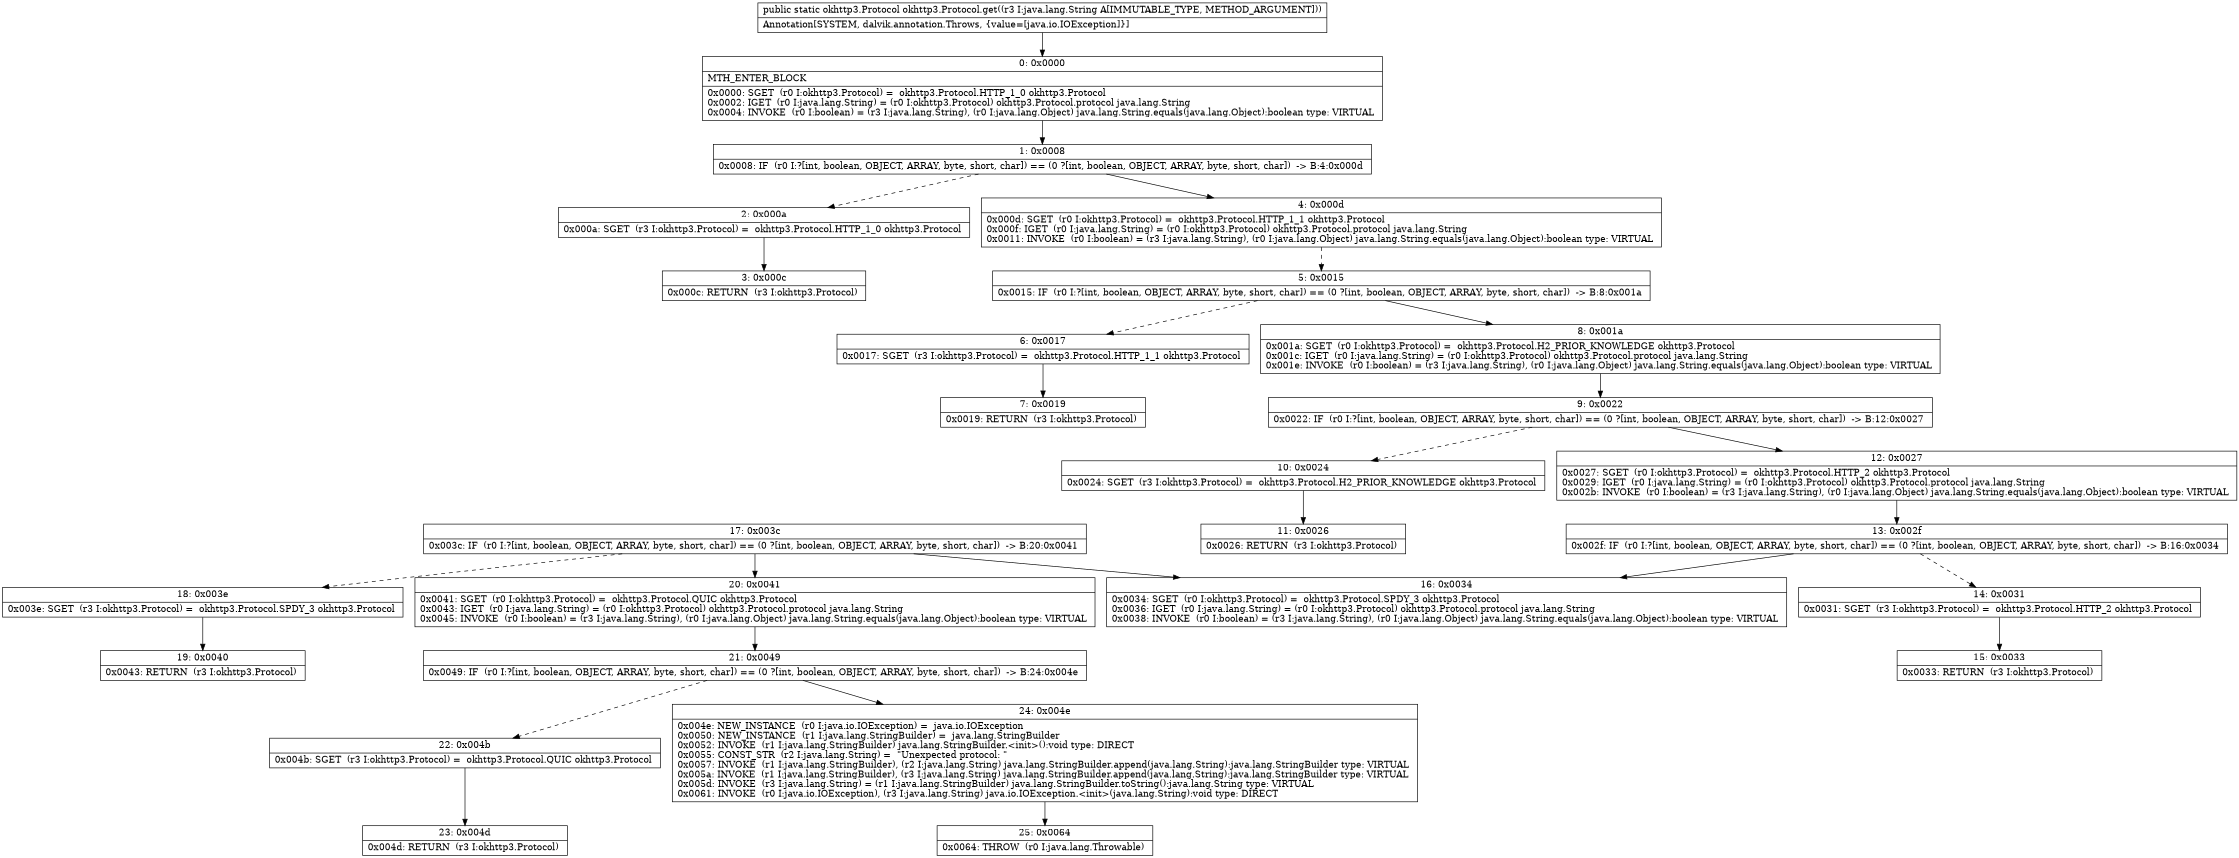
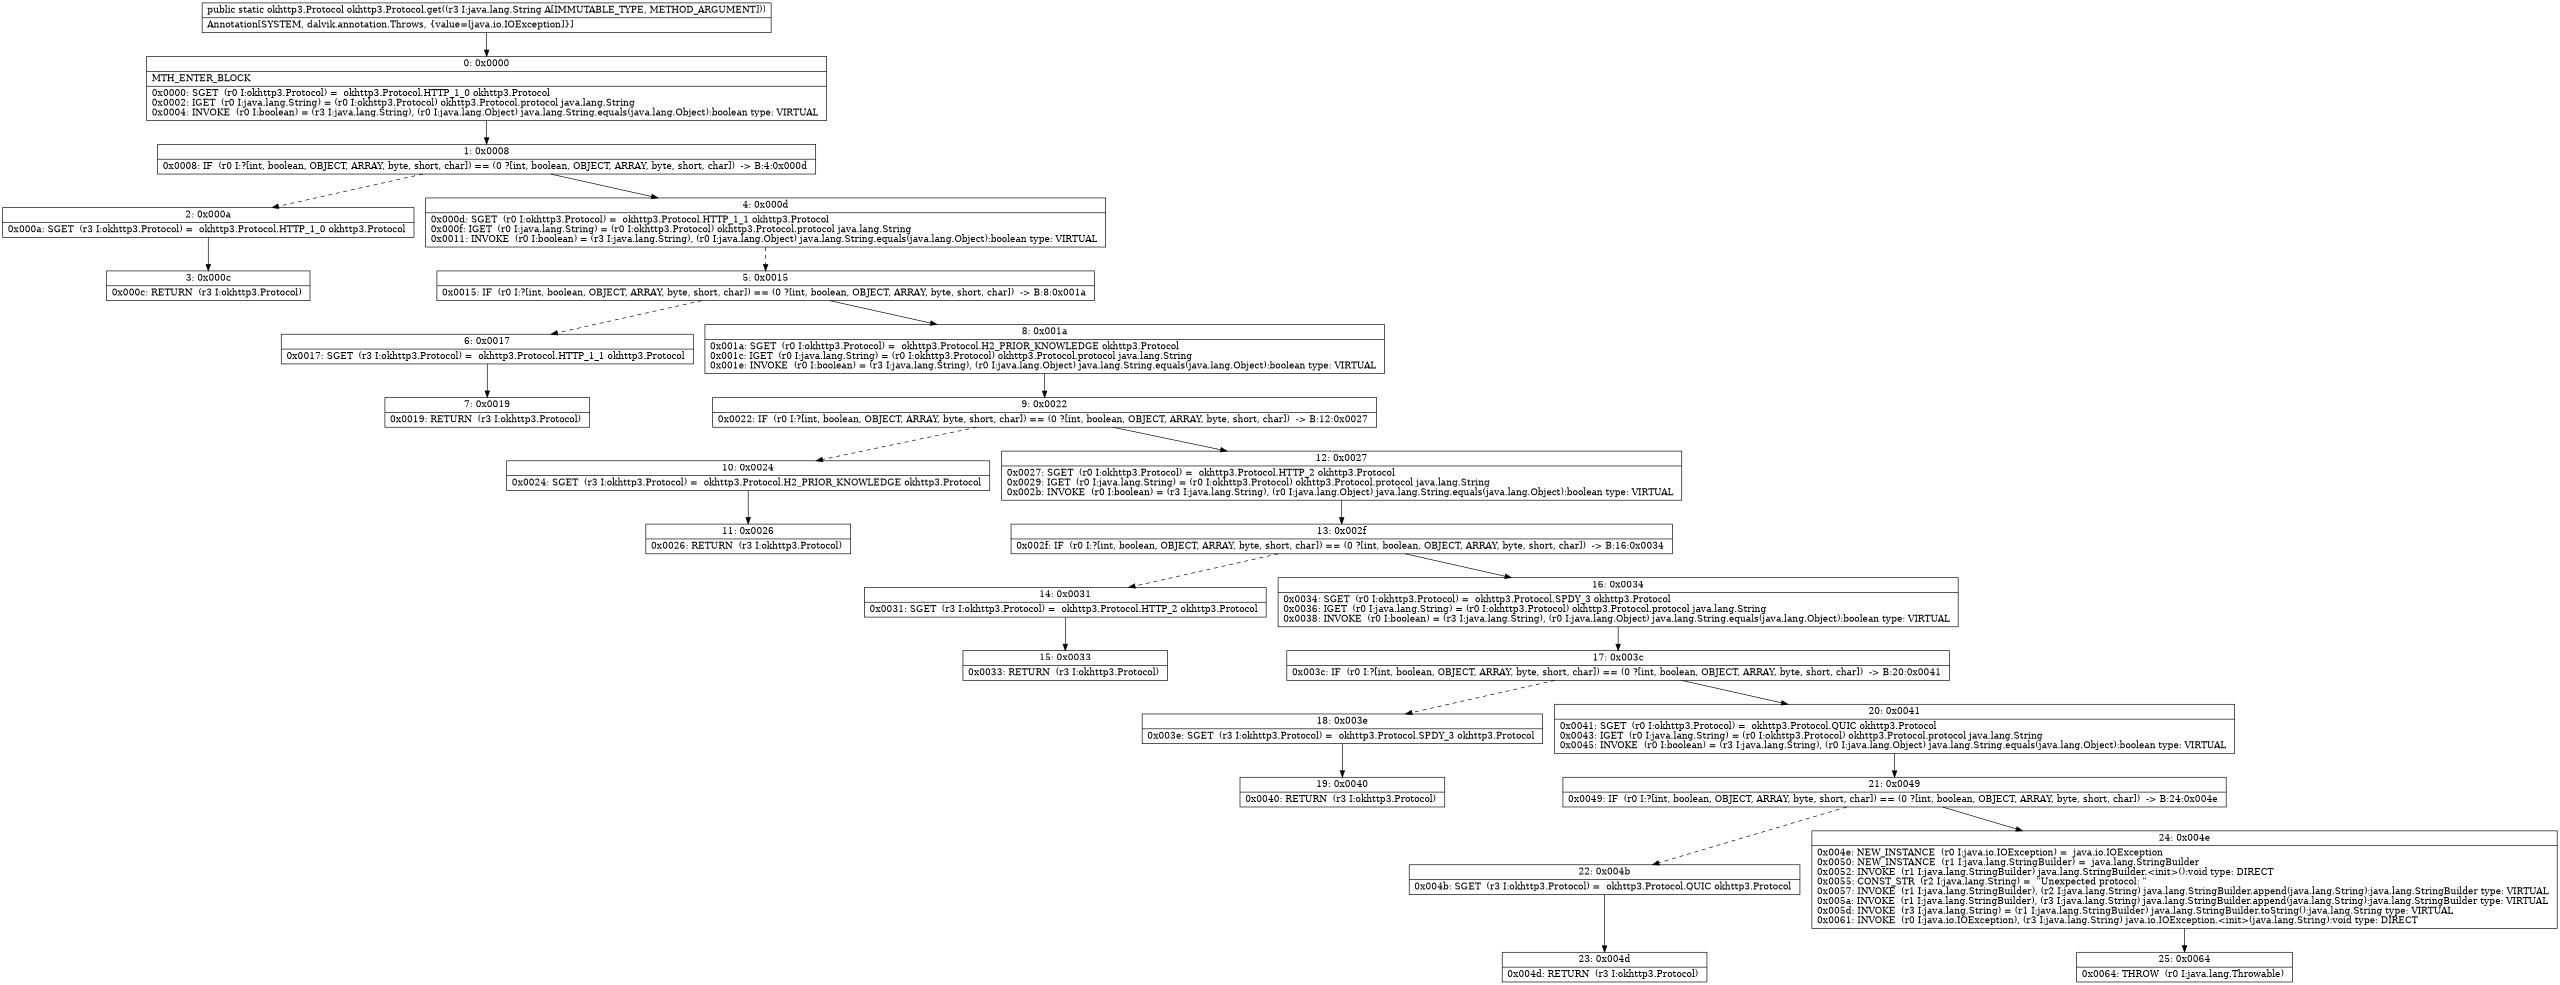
edge "17: 0x003c" -> "16: 0x0034": reversed
node "19: 0x0040": text "0x0043: RETURN  (r3 I:okhttp3.Protocol)" -> "0x0040: RETURN  (r3 I:okhttp3.Protocol)"
